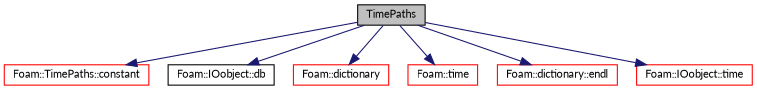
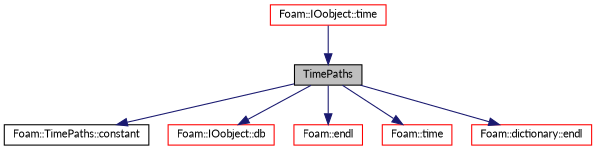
edge "TimePaths" -> "Foam::IOobject::time": reversed
node "Foam::TimePaths::constant": color red -> black
node "Foam::IOobject::db": color black -> red
node "Foam::dictionary": label "Foam::dictionary" -> "Foam::endl"
